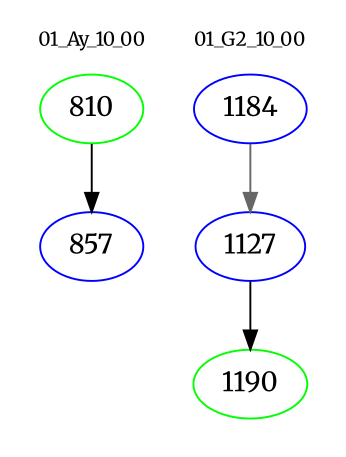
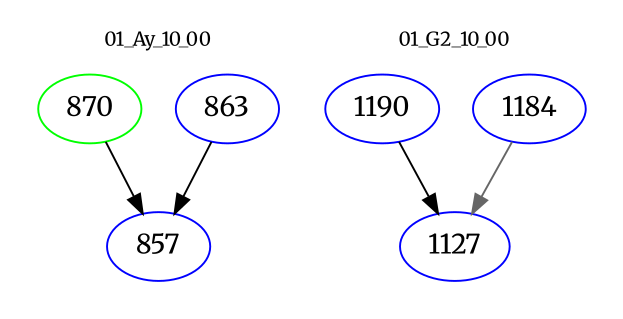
node "810": label "810" -> "870"
node "863": added
edge "1127" -> "1190": reversed
node "1190": color green -> blue
